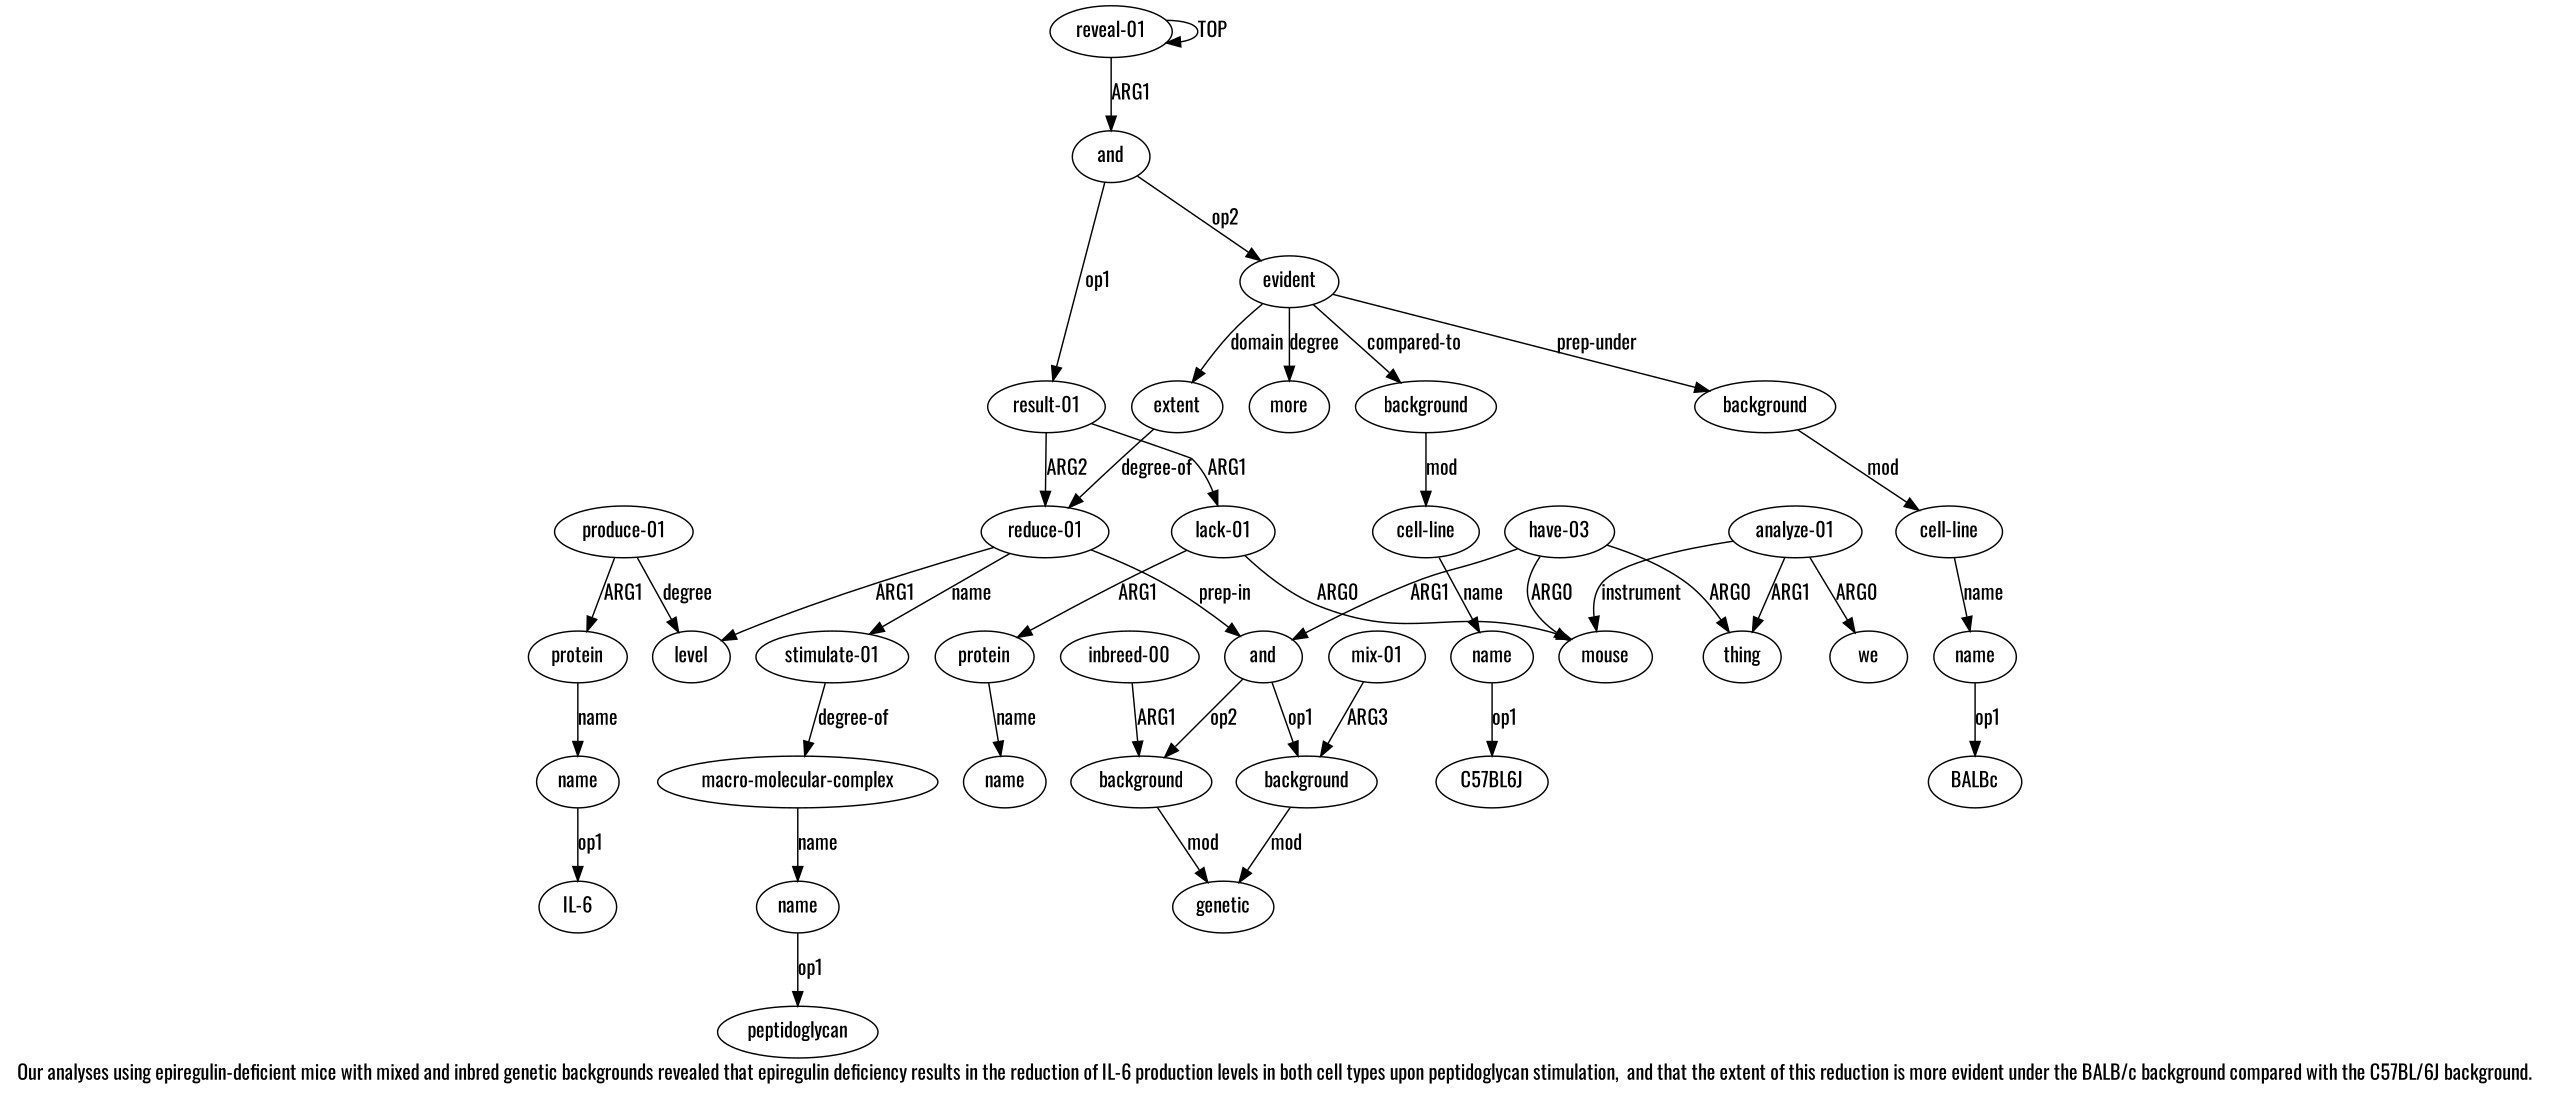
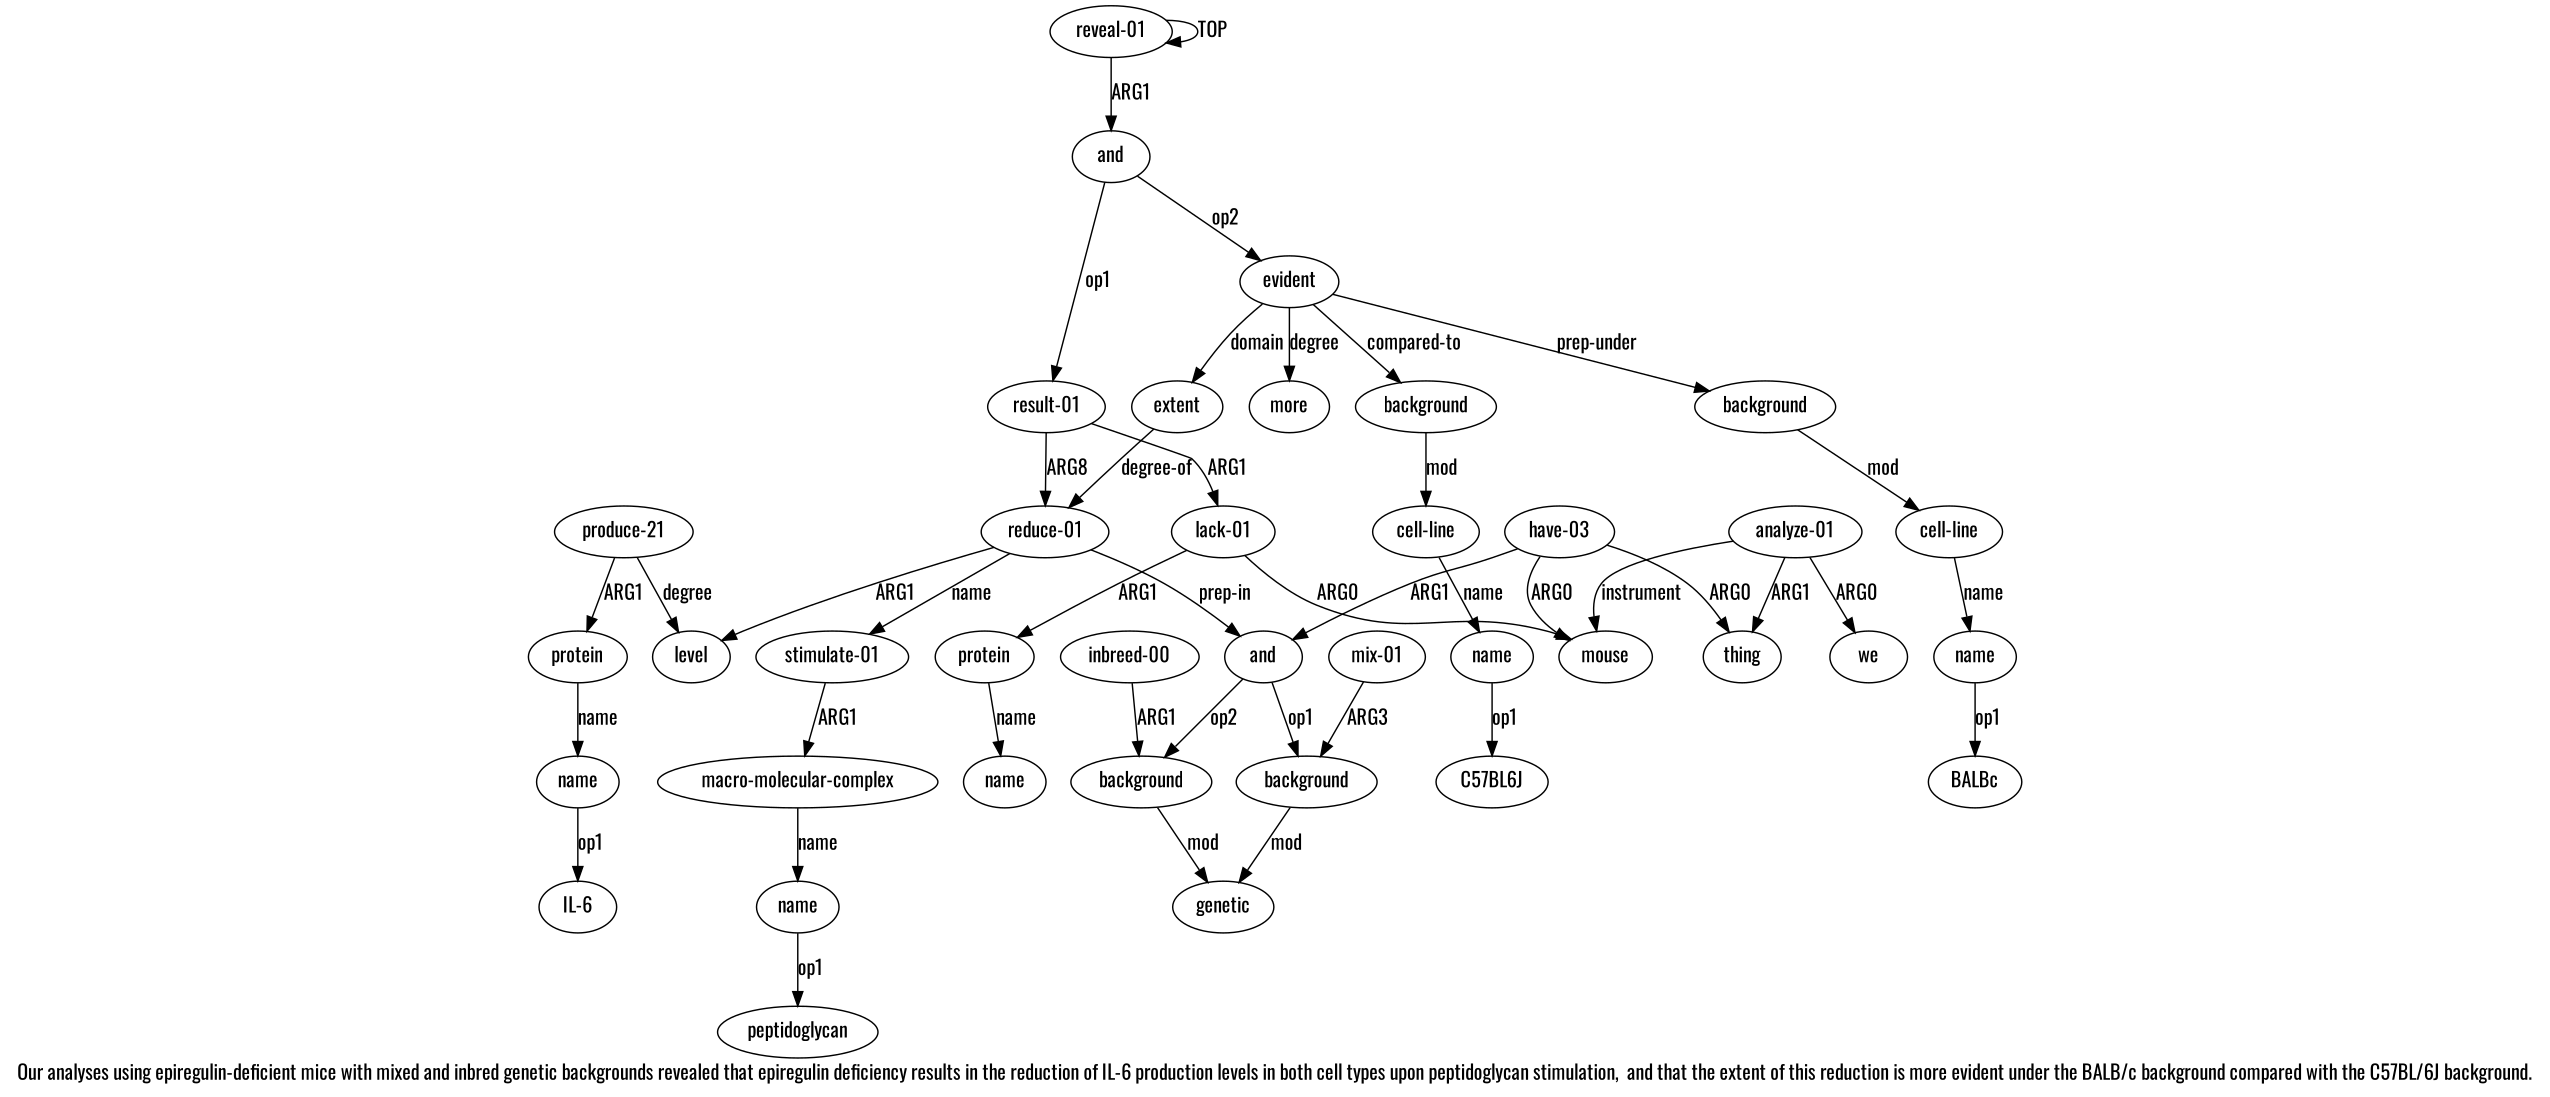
edge "result-01" -> "reduce-01": label "ARG2" -> "ARG8"
node "produce-01": label "produce-01" -> "produce-21"
edge "stimulate-01" -> "macro-molecular-complex": label "degree-of" -> "ARG1"
